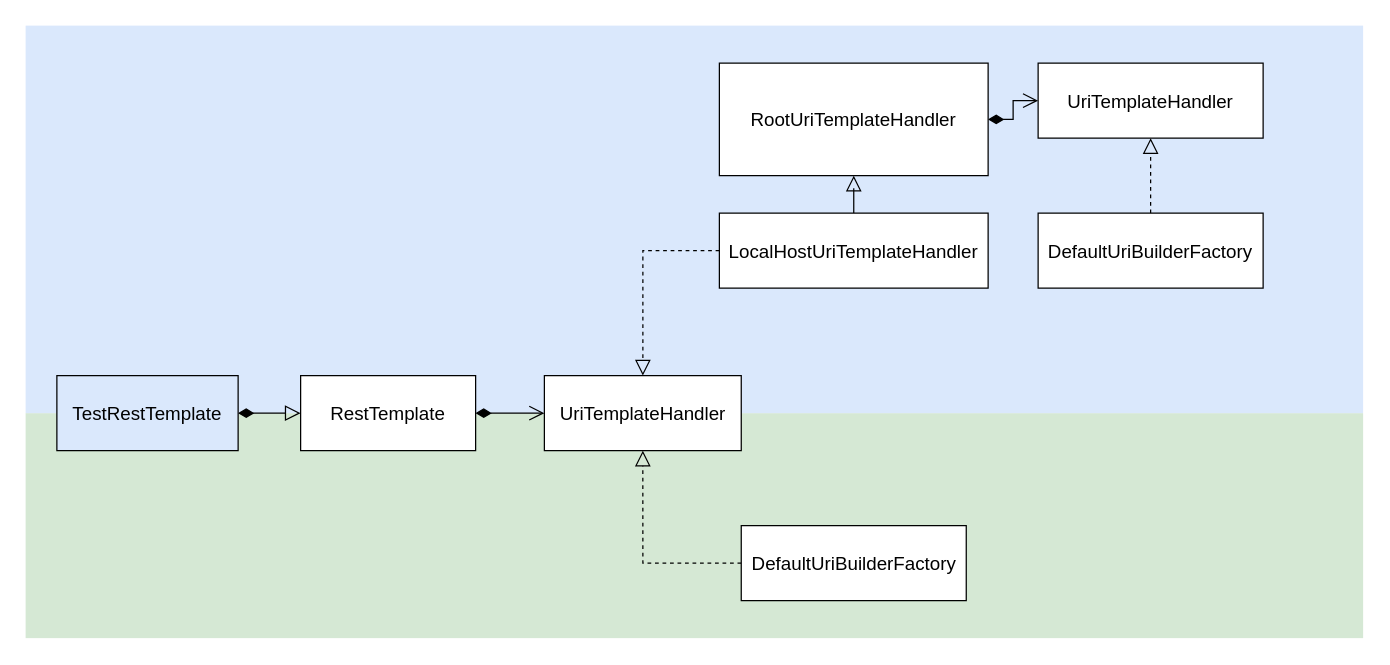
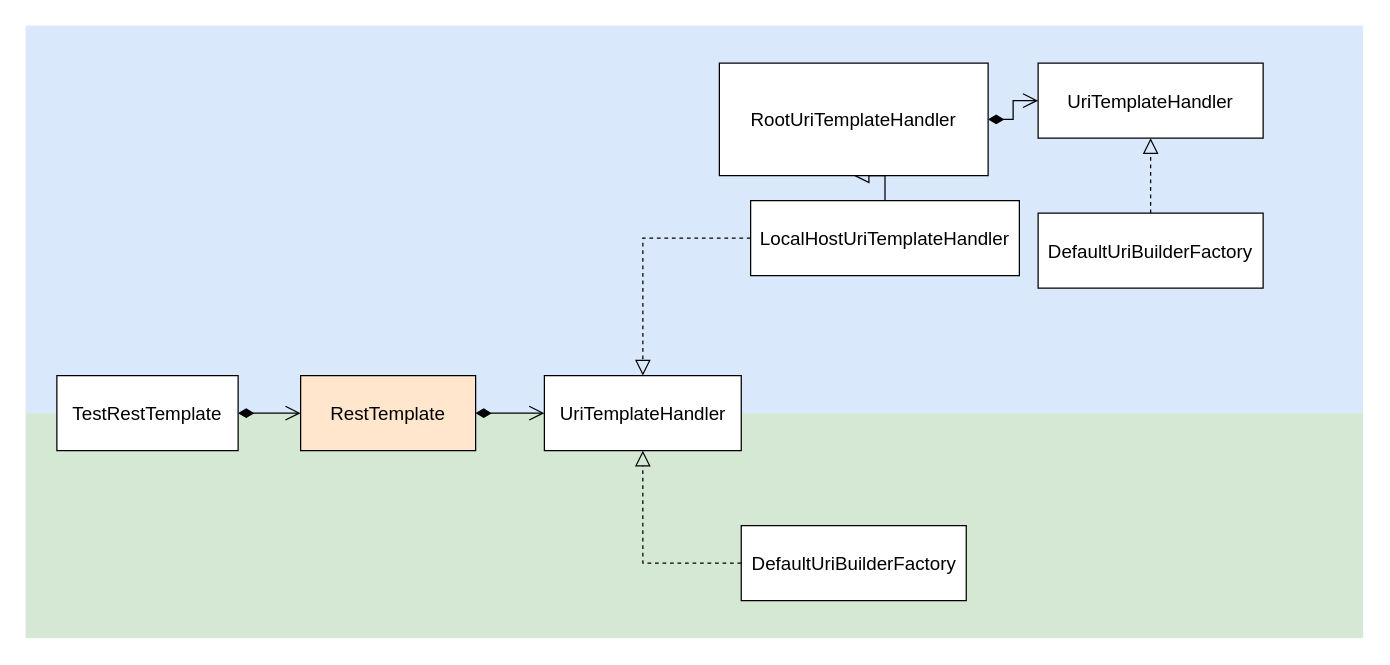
node "LocalHostUriTemplateHandler": moved (854, 251) -> (885, 238)
node "TestRestTemplate": fillcolor #dae8fc -> #ffffff
edge "TestRestTemplate" -- "RestTemplate": arrowhead block -> open
node "RestTemplate": fillcolor #ffffff -> #ffe6cc
